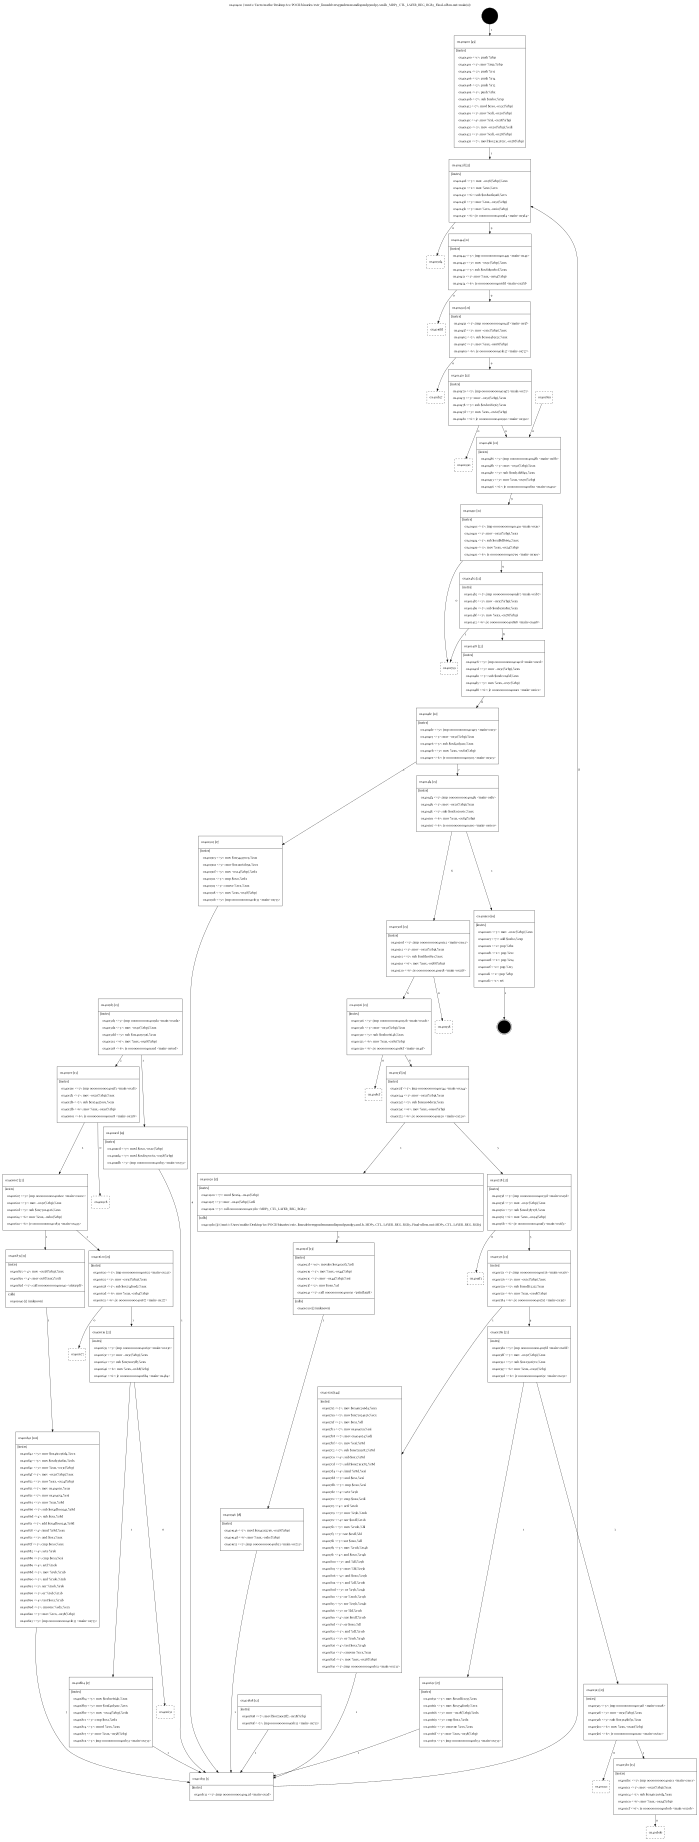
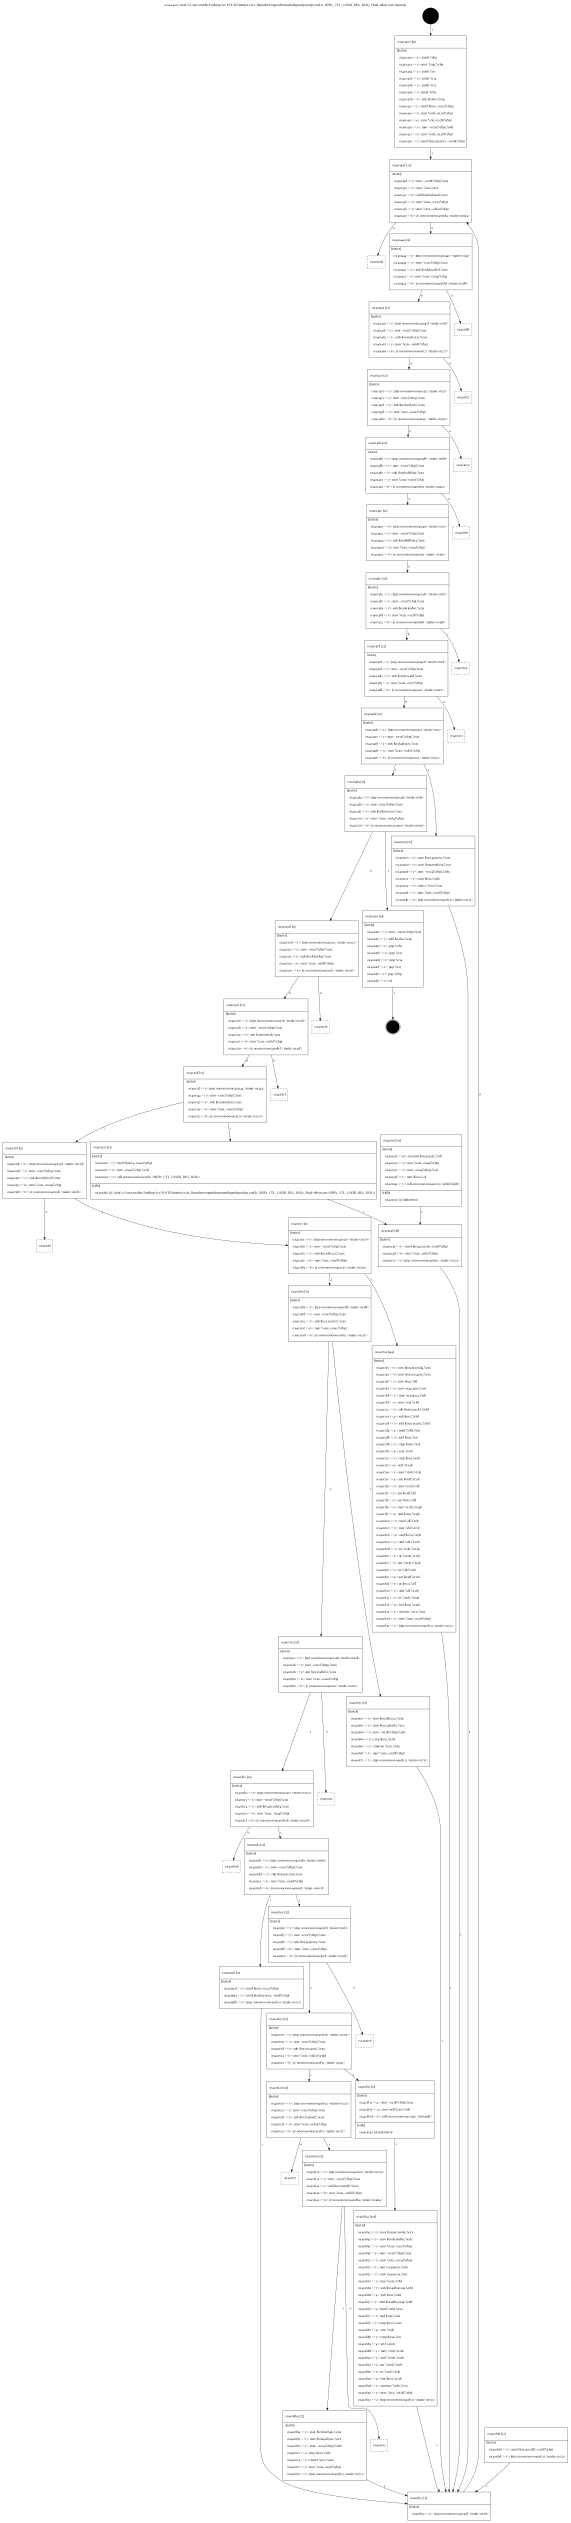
edge "0x4018ea" -> "0x401486 [22]": reversed
edge "0x40149c [22]" -> "0x401799": removed, label "0"
node "0x401ac1": added
edge "0x401920 [15]" -> "0x40192f [23]": now "0x401920 [15]" -> "0x401946 [18]"
edge "0x4015bc [25]" -> "0x4015d5 [25]": added, label "3"
